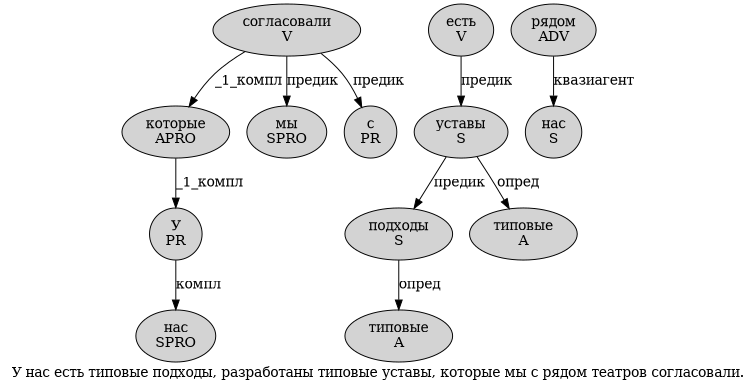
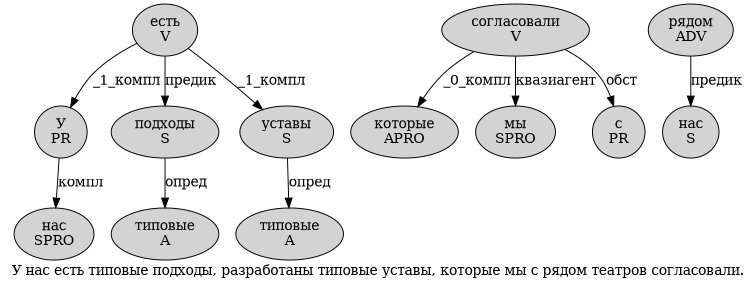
edge "согласовали V" -> "которые APRO": label "_1_компл" -> "_0_компл"
edge "согласовали V" -> "мы SPRO": label "предик" -> "квазиагент"
edge "согласовали V" -> "с PR": label "предик" -> "обст"
edge "есть V" -> "уставы S": label "предик" -> "_1_компл"
edge "рядом ADV" -> "нас S": label "квазиагент" -> "предик"
edge "которые APRO" -> "У PR": now "есть V" -> "У PR"
edge "уставы S" -> "подходы S": now "есть V" -> "подходы S"
